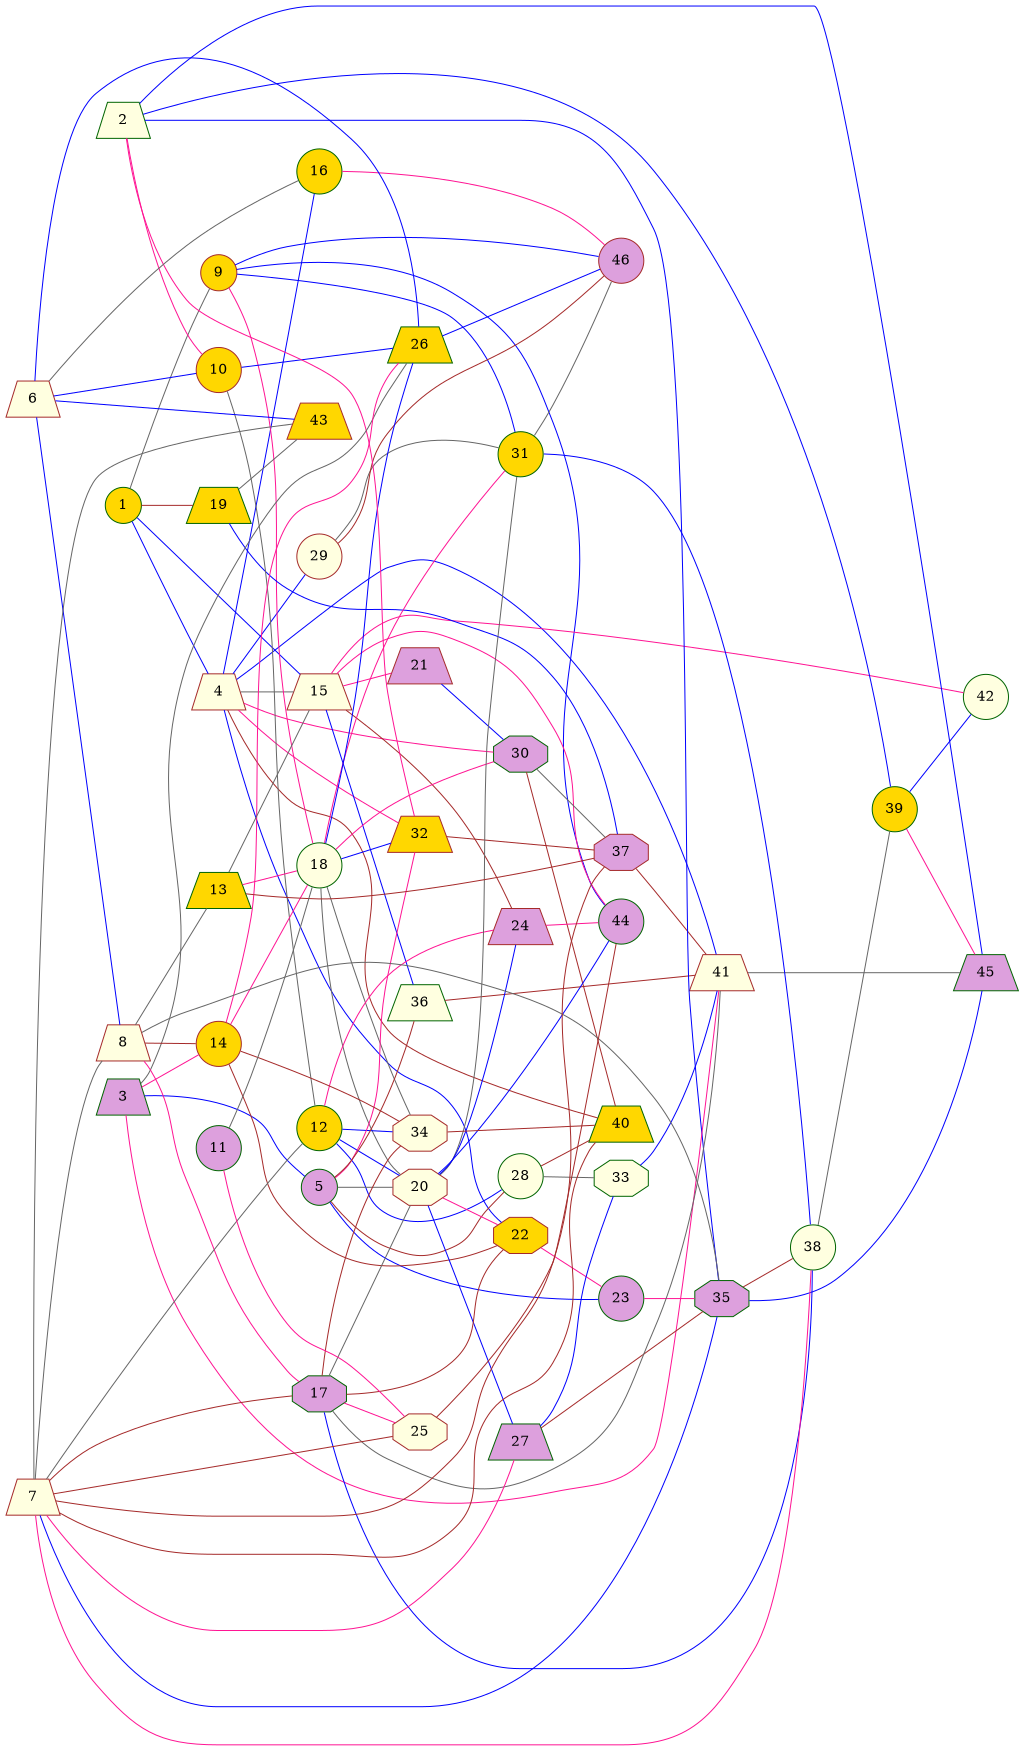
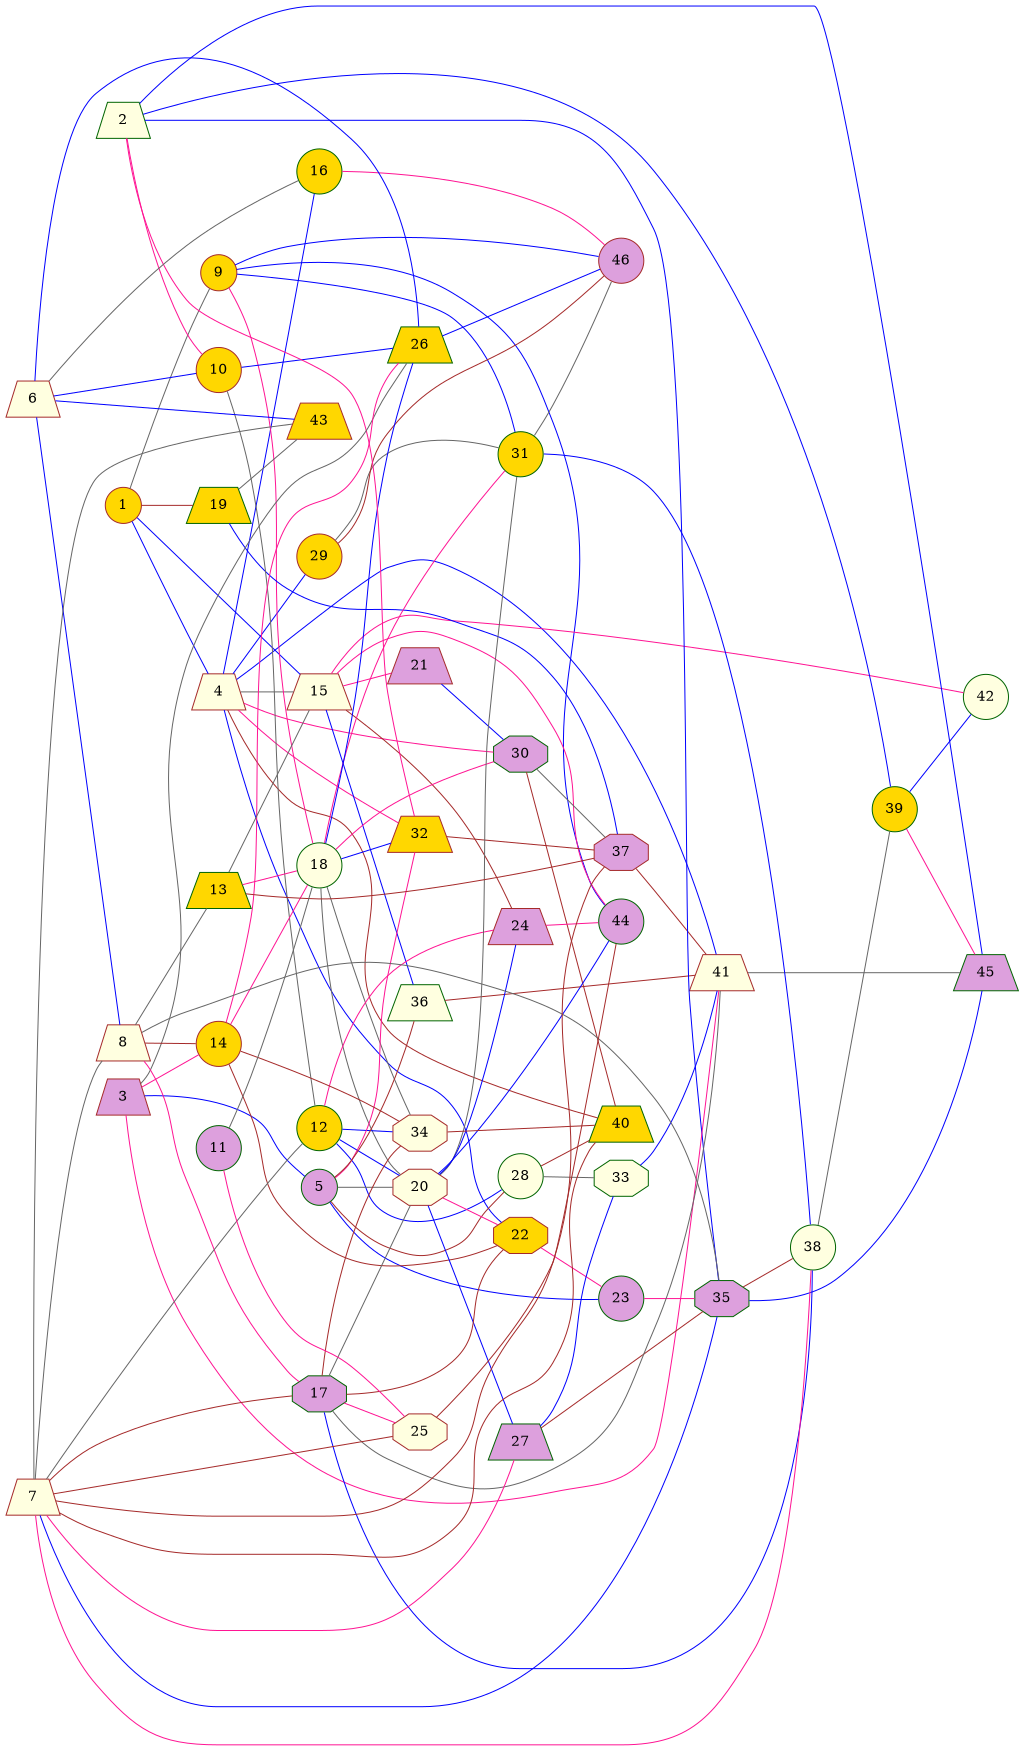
node "1": color darkgreen -> brown
node "29": fillcolor lightyellow -> gold
node "3": color darkgreen -> brown
